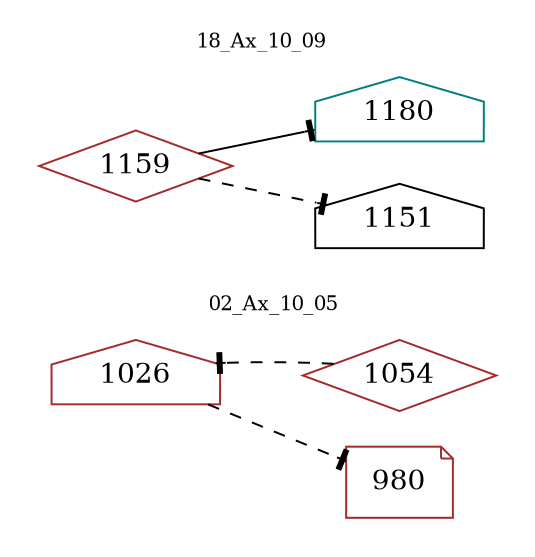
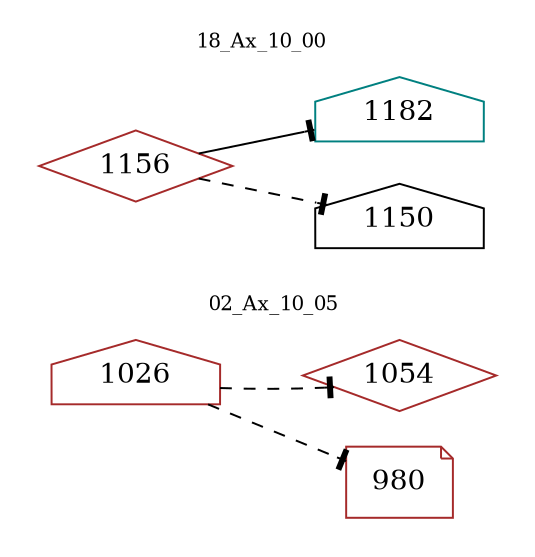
cluster "18_Ax_10_09": label "18_Ax_10_09" -> "18_Ax_10_00"
node "1180": label "1180" -> "1182"
node "1159": label "1159" -> "1156"
node "1151": label "1151" -> "1150"
edge "1054" -> "1026": reversed
